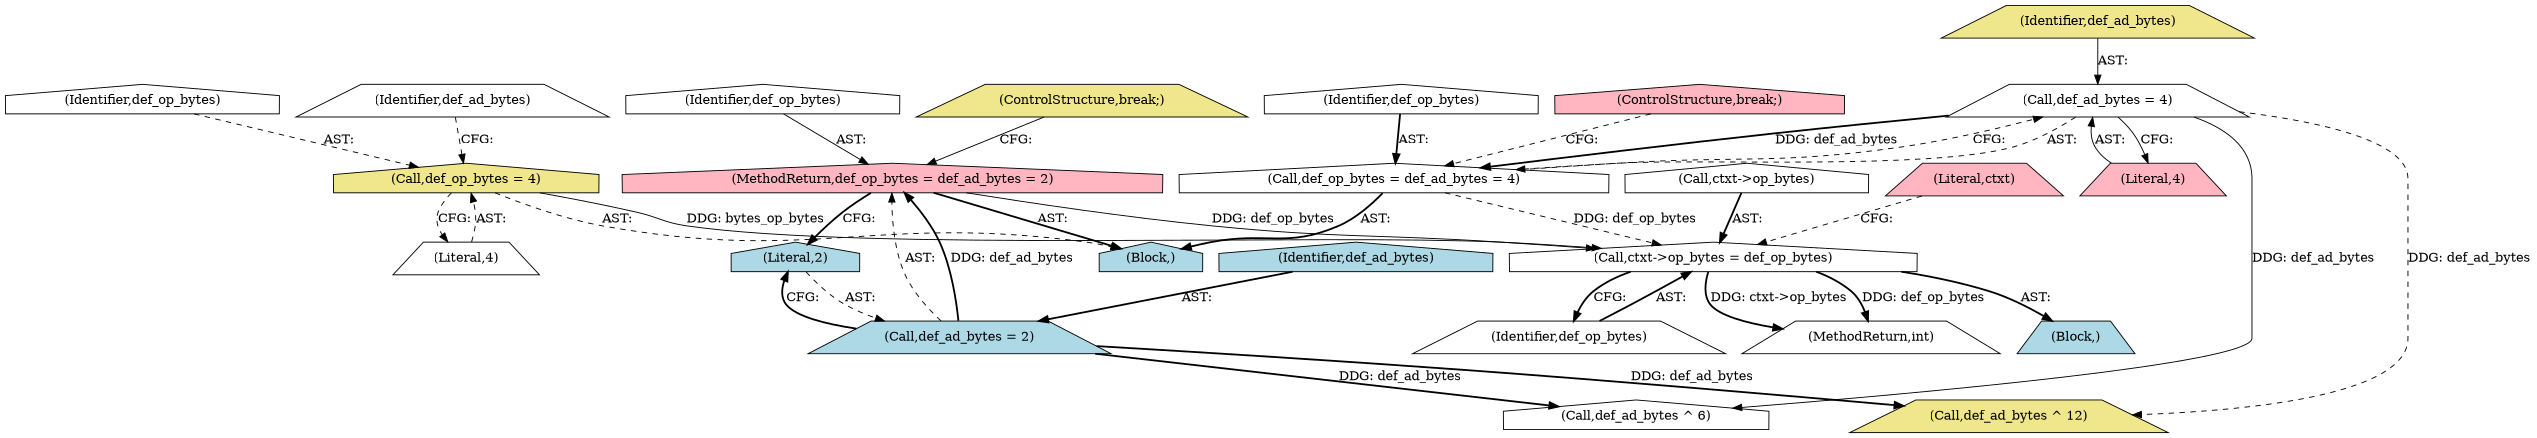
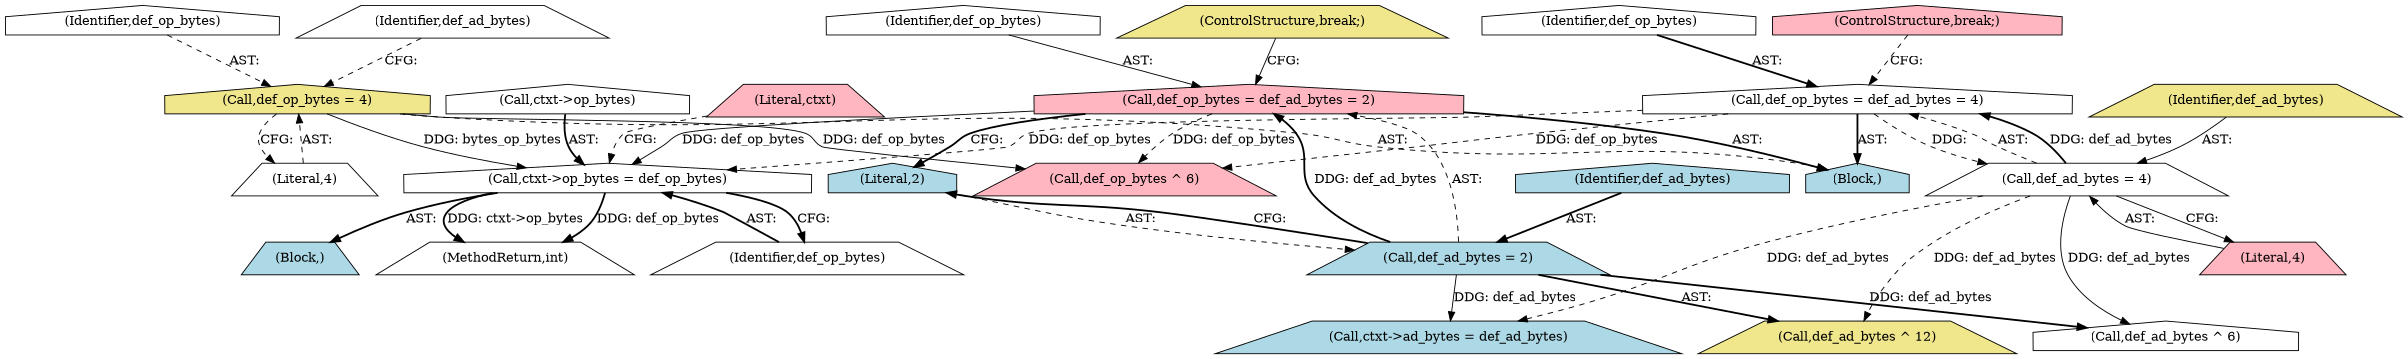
edge "(Call,def_op_bytes = def_ad_bytes = 4)" -> "(Call,def_ad_bytes = 4)": label "CFG: " -> "DDG: "
node "(MethodReturn,def_op_bytes = def_ad_bytes = 2)": label "(MethodReturn,def_op_bytes = def_ad_bytes = 2)" -> "(Call,def_op_bytes = def_ad_bytes = 2)"
node "(Call,def_op_bytes ^ 6)": added
node "(Call,ctxt->ad_bytes = def_ad_bytes)": added
edge "(Call,def_ad_bytes = 2)" -> "(Call,def_ad_bytes ^ 12)": label "DDG: def_ad_bytes" -> "AST: "
